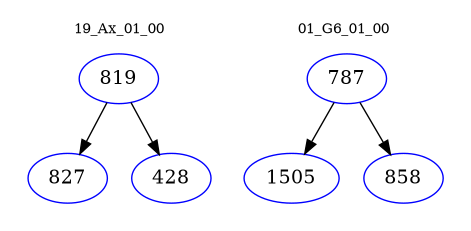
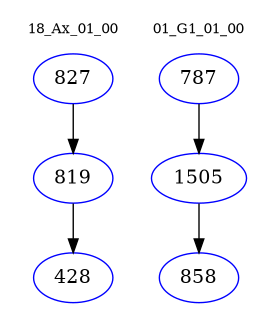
cluster "19_Ax_01_00": label "19_Ax_01_00" -> "18_Ax_01_00"
cluster "01_G6_01_00": label "01_G6_01_00" -> "01_G1_01_00"
edge "819" -> "827": reversed
edge "787" -> "858": now "1505" -> "858"
